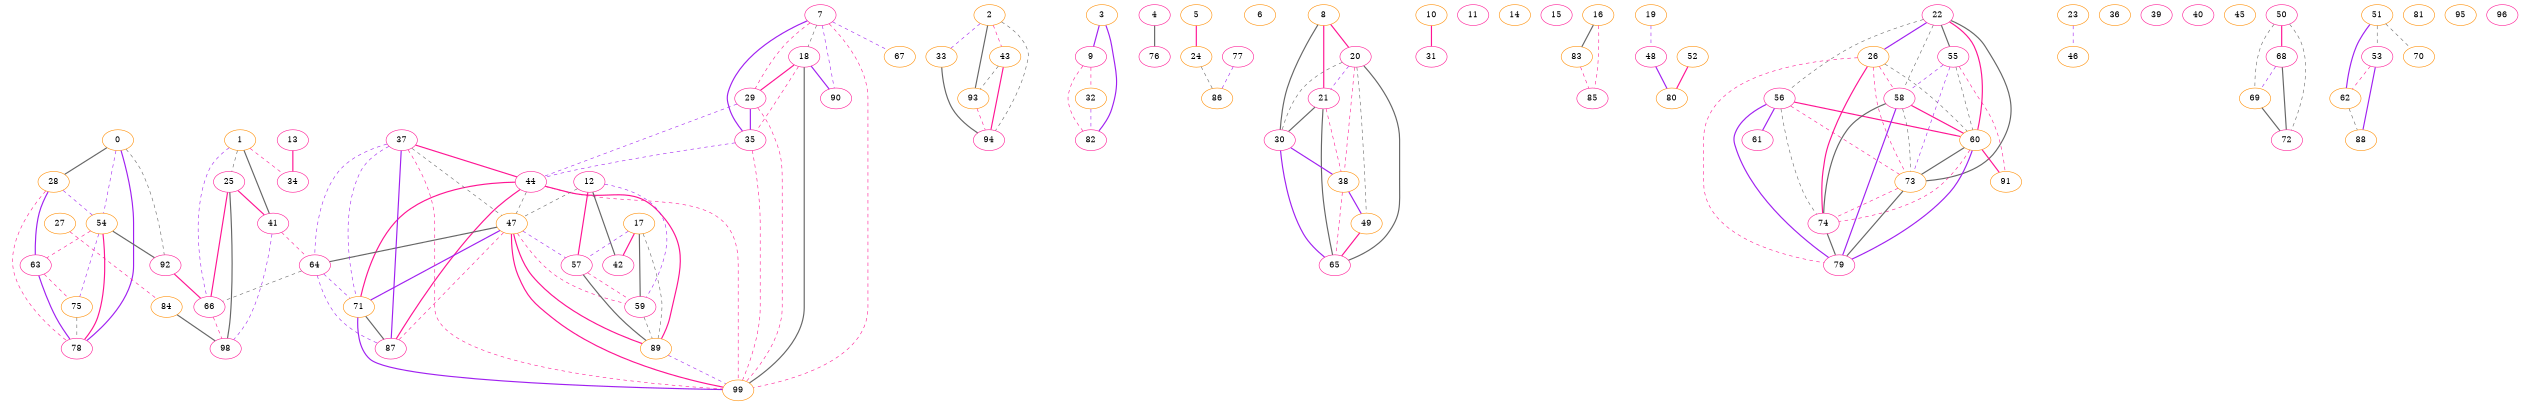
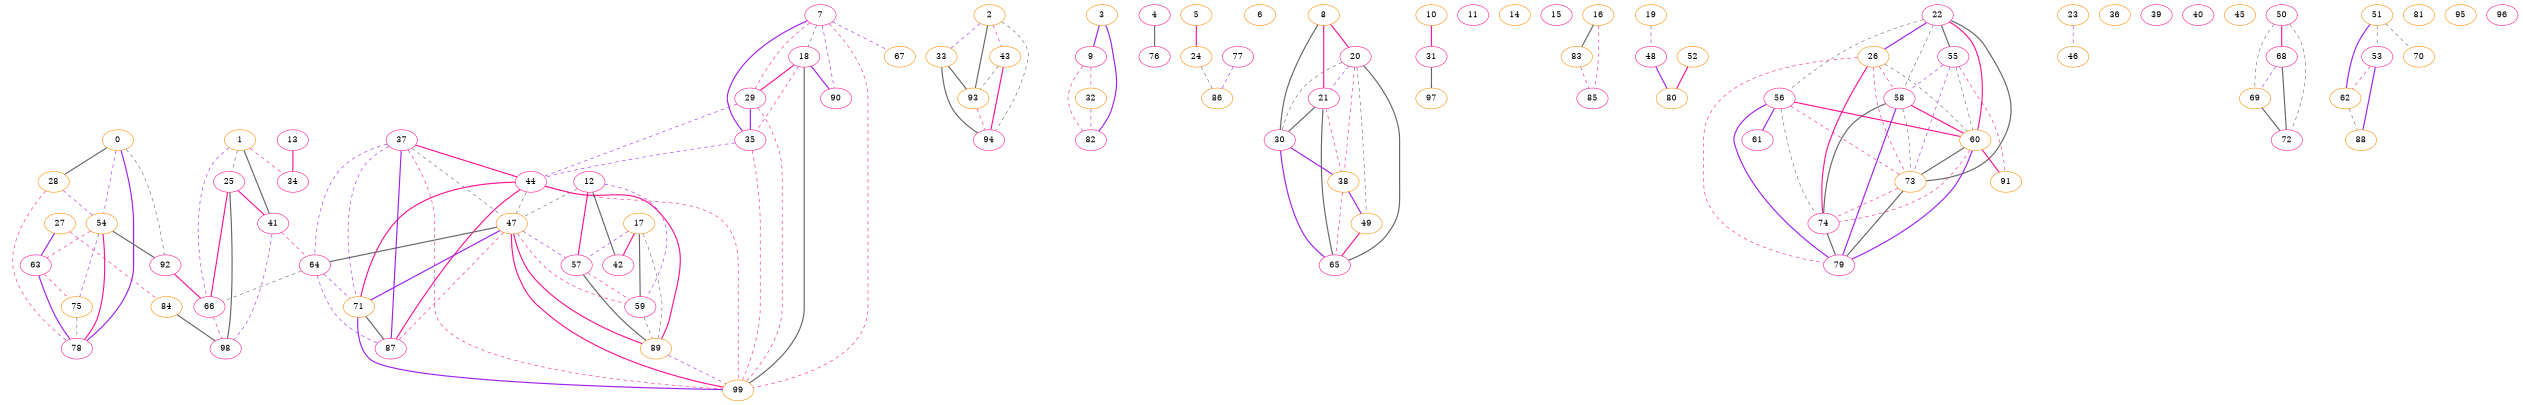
edge "33" -- "93": added
node "97": added
edge "28" -- "63": now "27" -- "63"
